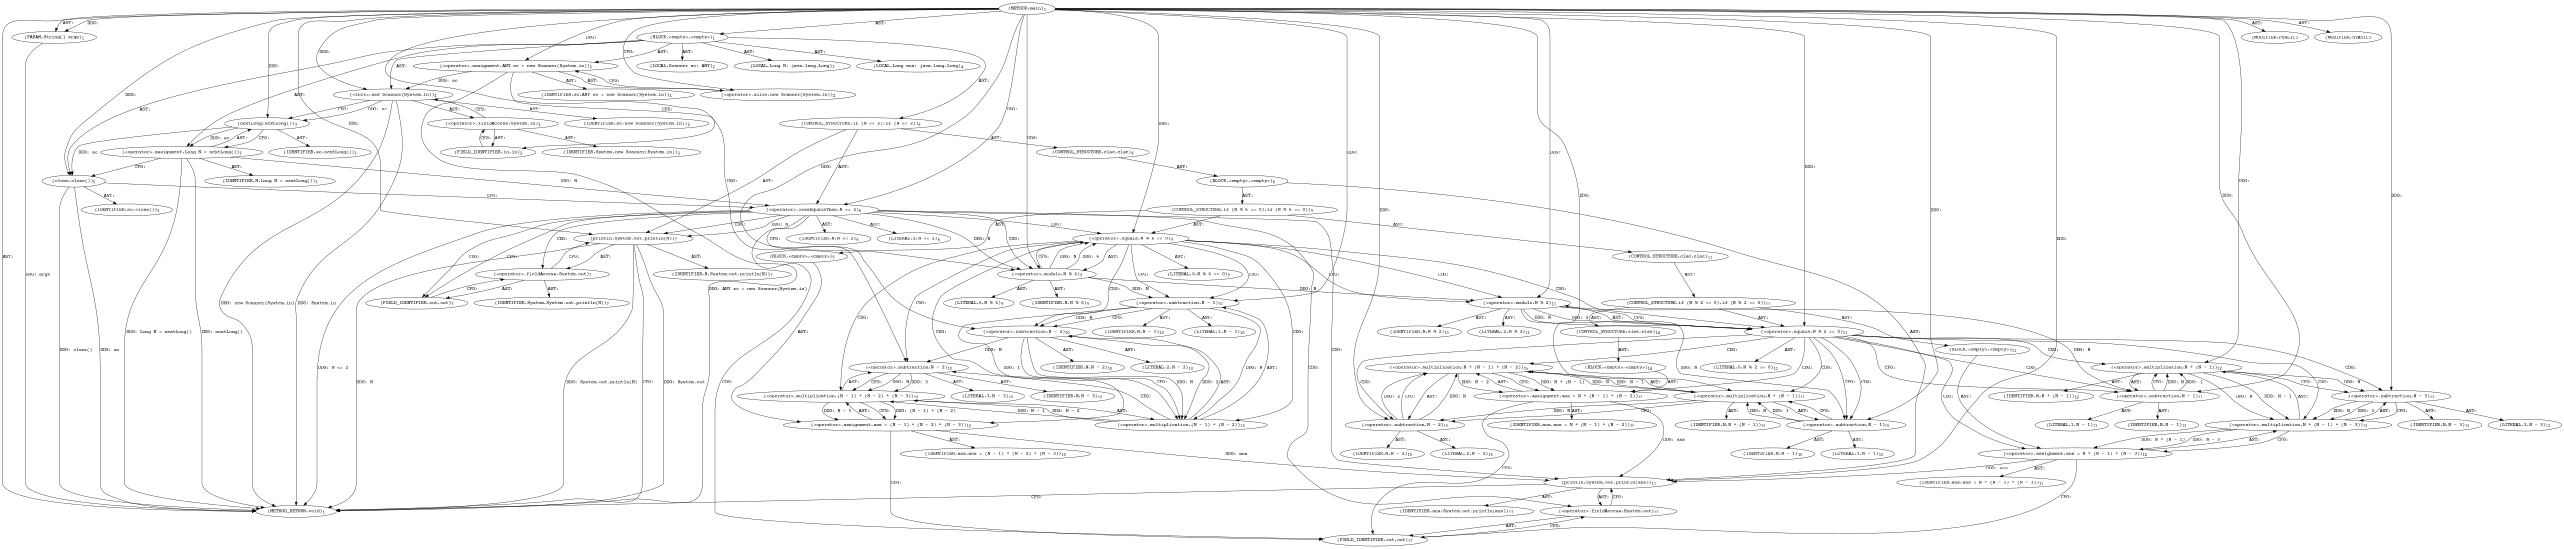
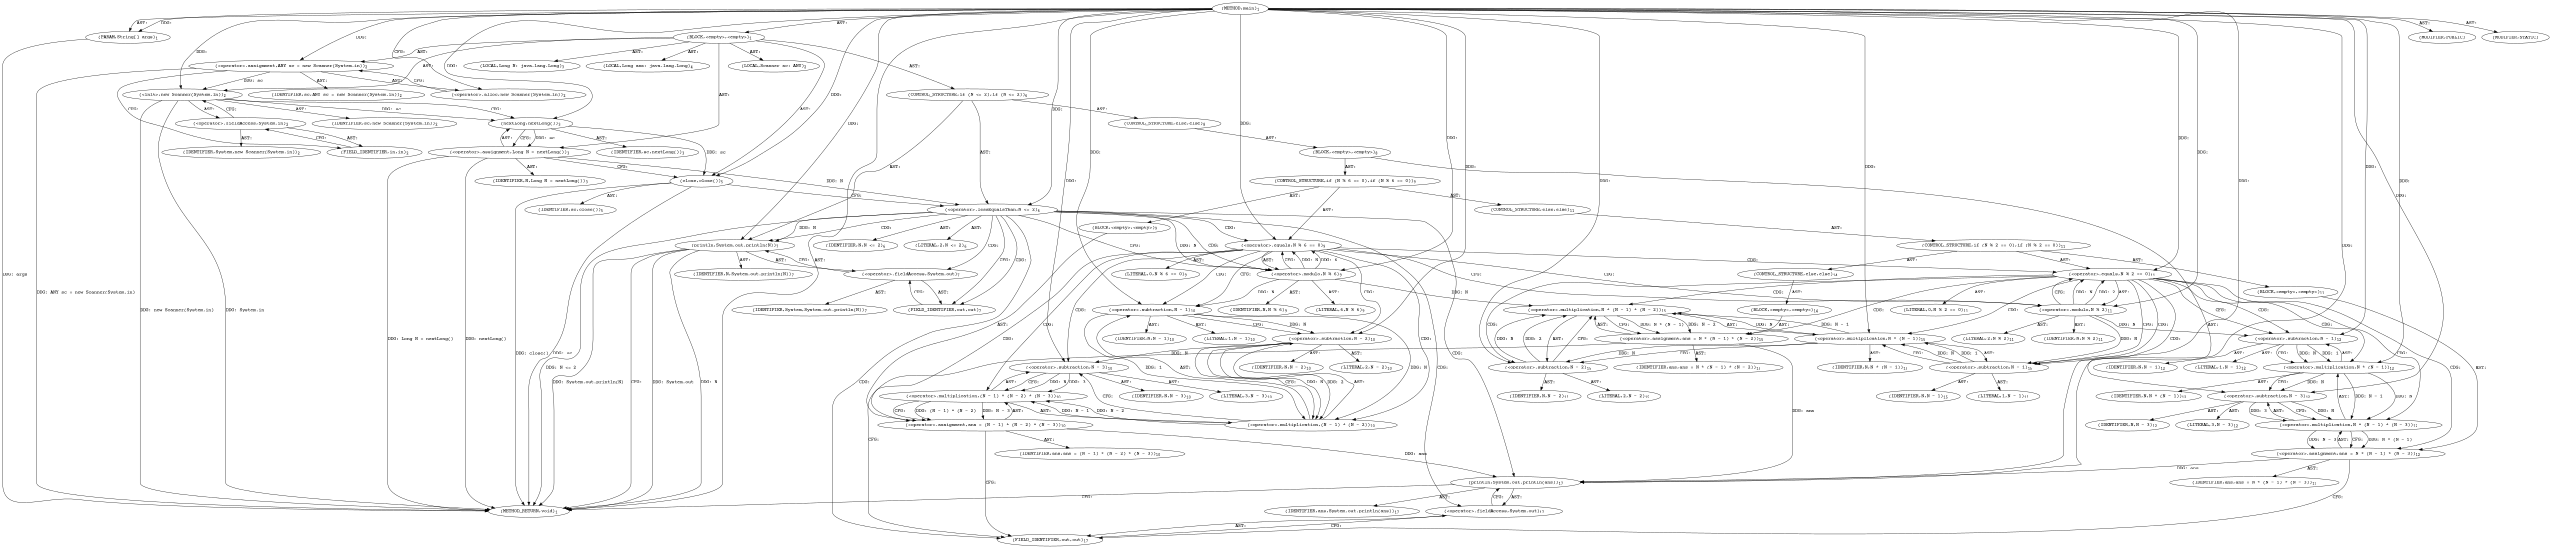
edge "(<operator>.modulo,N % 6)" -> "(<operator>.modulo,N % 2)": now "(<operator>.modulo,N % 6)" -> "(<operator>.multiplication,N * (N - 1) * (N - 2))"
